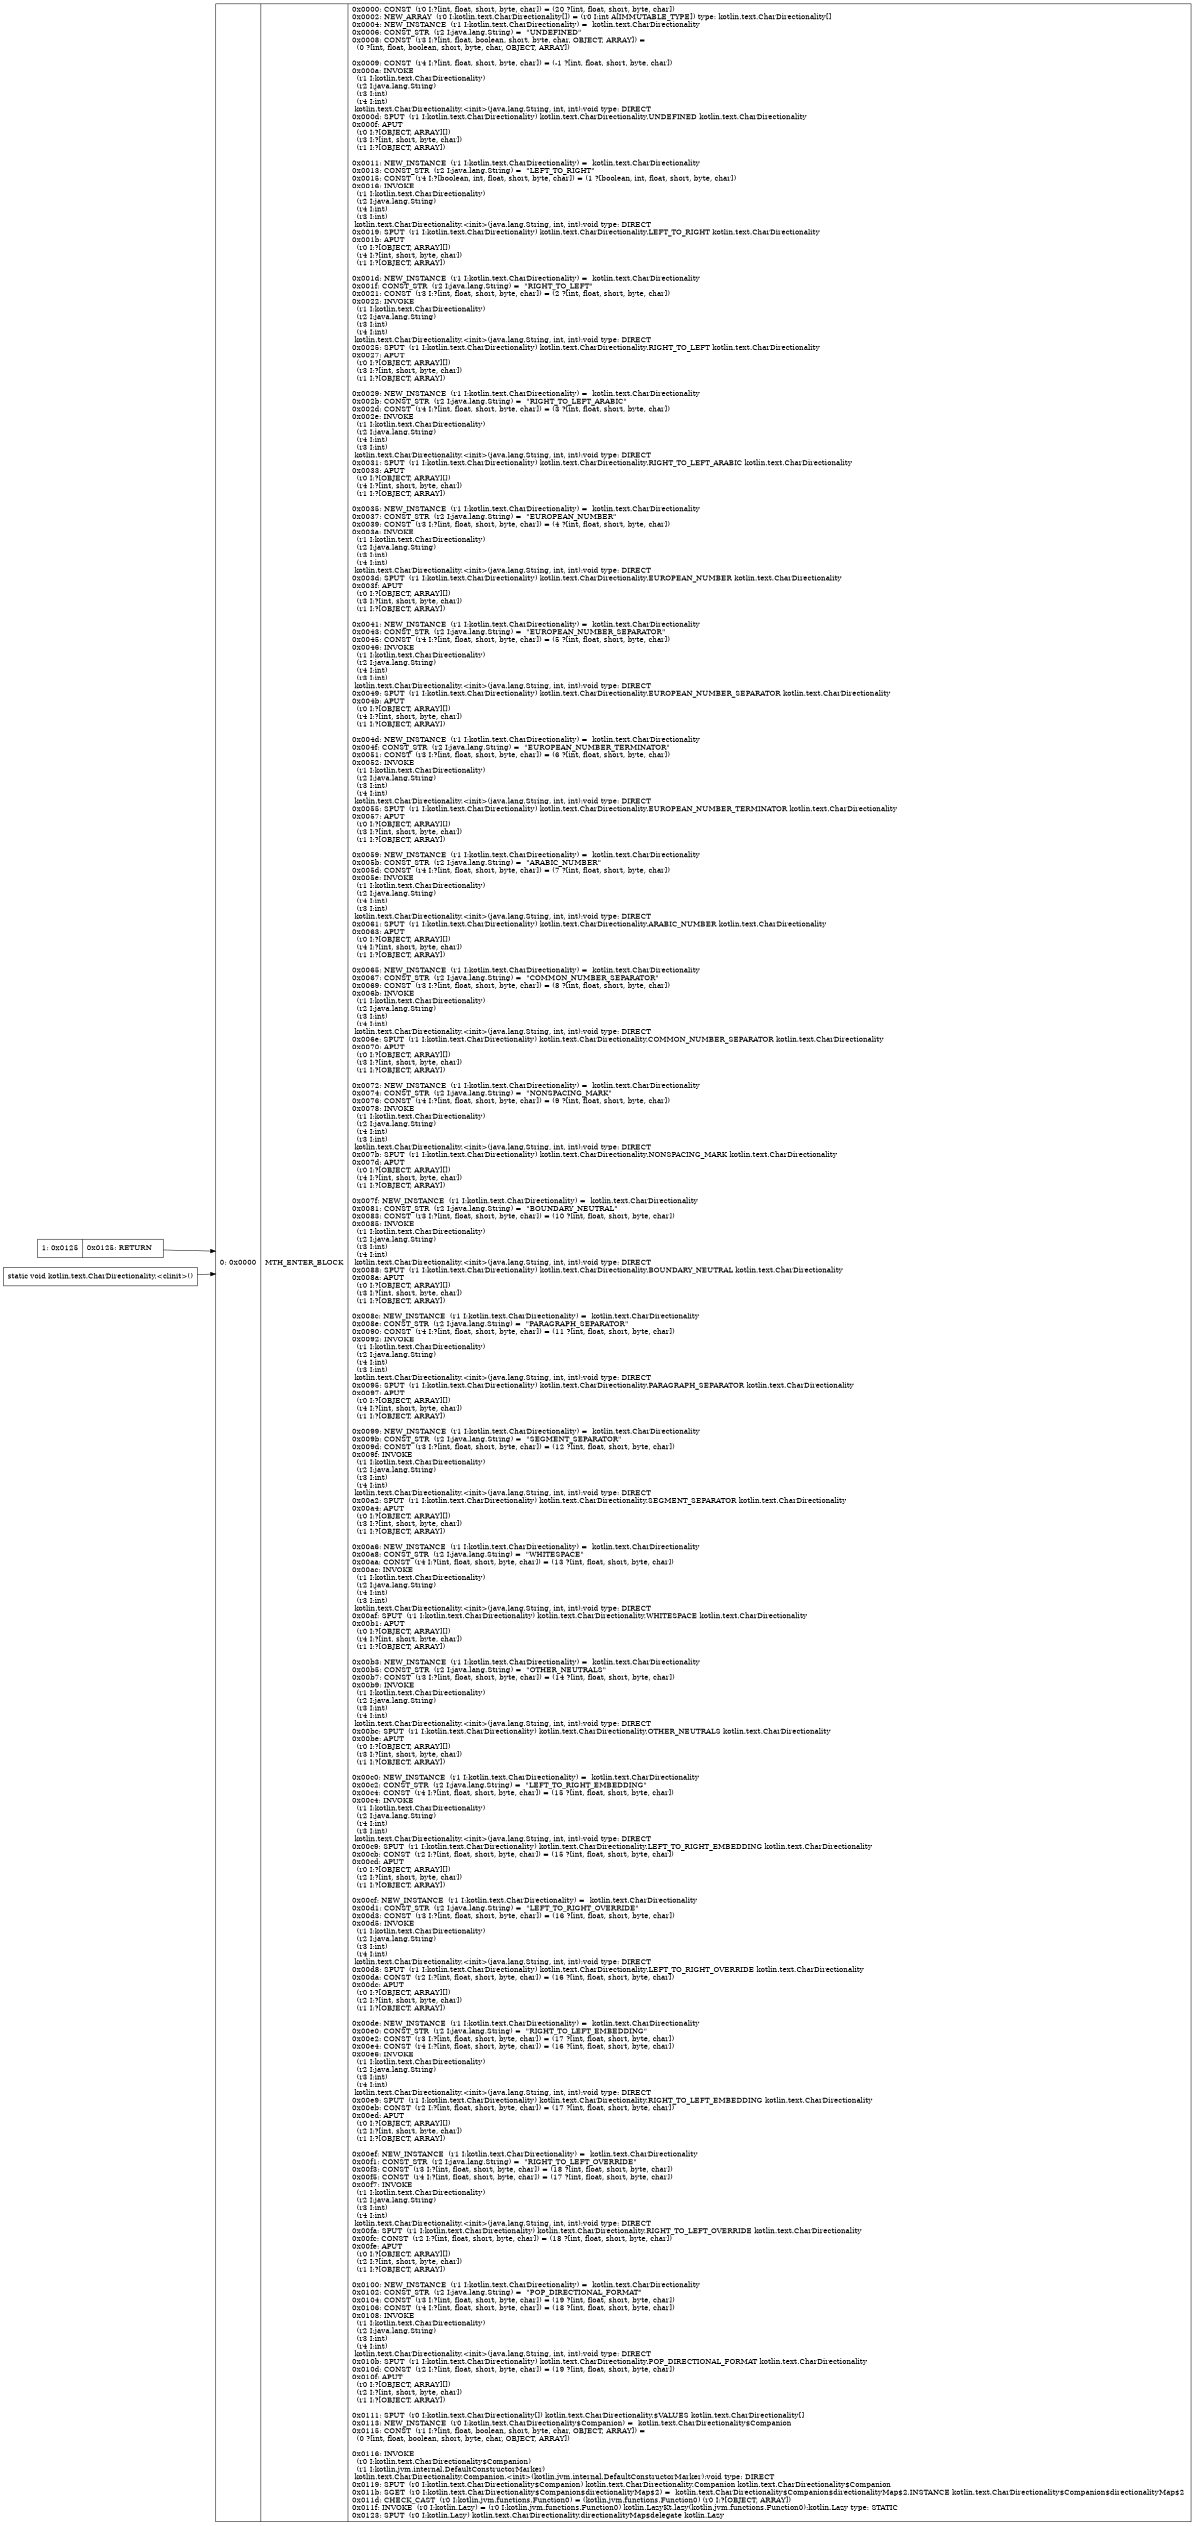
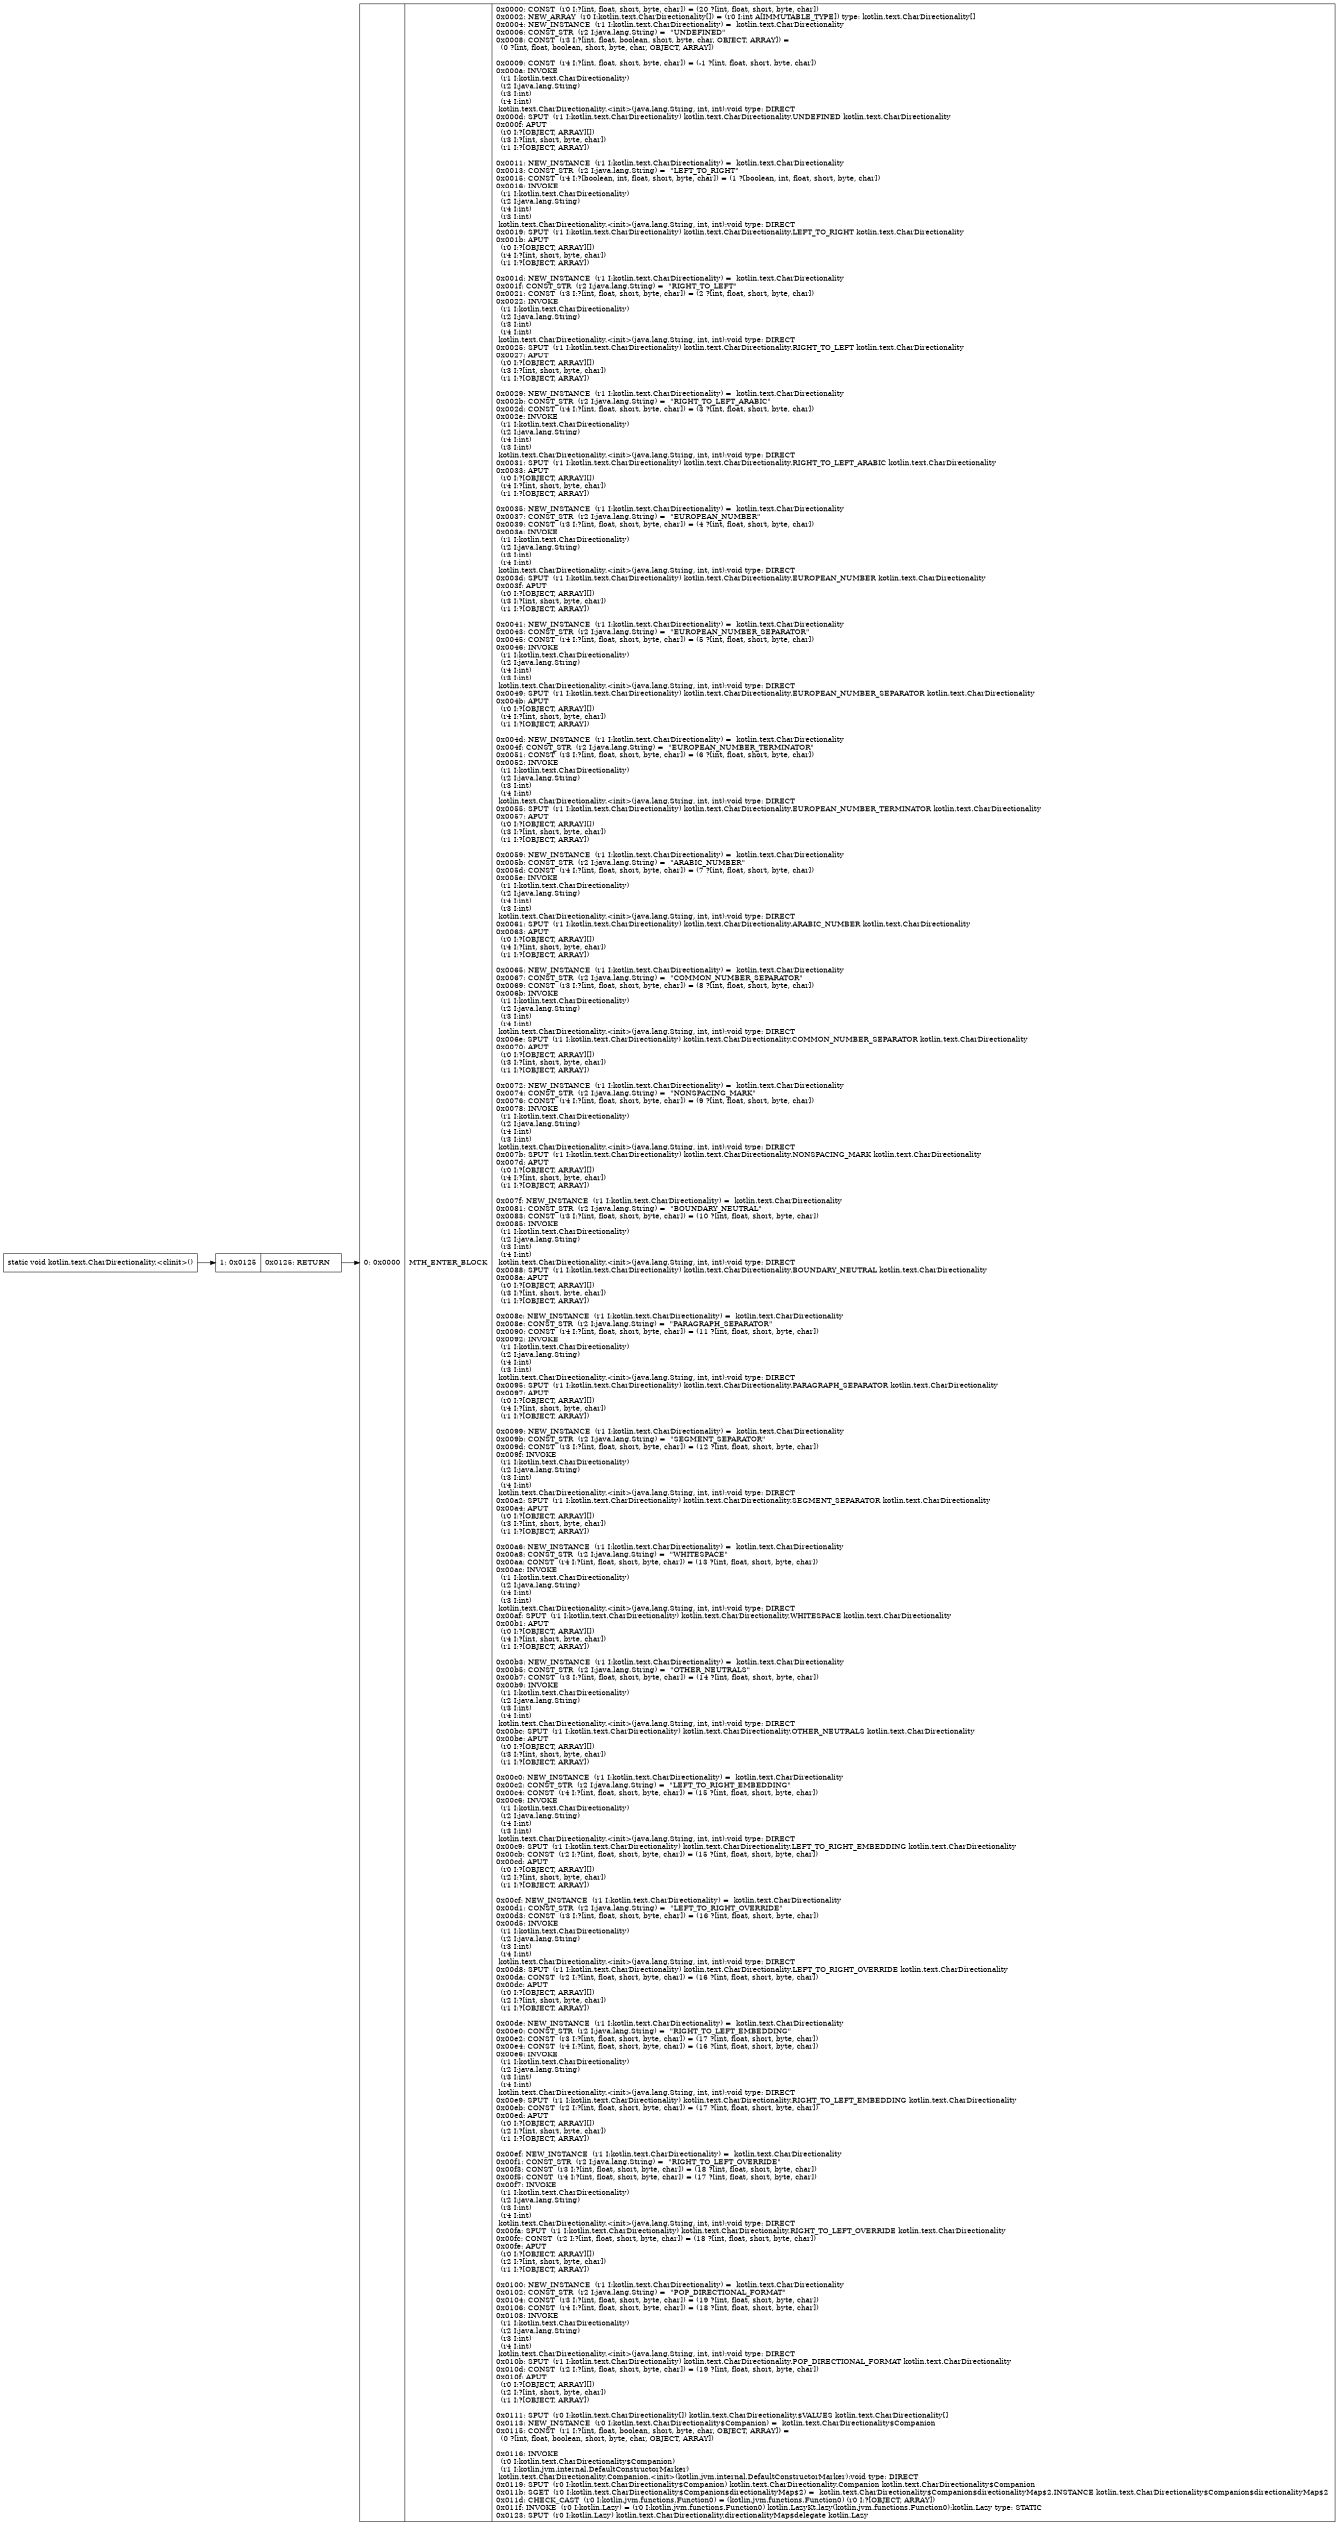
edge "static void kotlin.text.CharDirectionality.<clinit>()" -> "0: 0x0000": now "static void kotlin.text.CharDirectionality.<clinit>()" -> "1: 0x0125"
node "0: 0x0000": text "0x00c4: INVOKE" -> "0x00c6: INVOKE"
